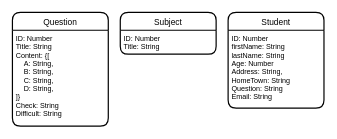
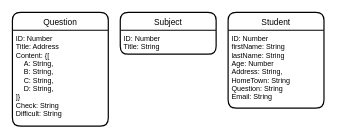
node "ID: Number Title: String Content: {[ A: String, B: String, C: String, D: String, ]} Check: String Difficult: String": label "ID: Number Title: String Content: {[ A: String, B: String, C: String, D: String, ]} Check: String Difficult: String" -> "ID: Number Title: Address Content: {[ A: String, B: String, C: String, D: String, ]} Check: String Difficult: String"
